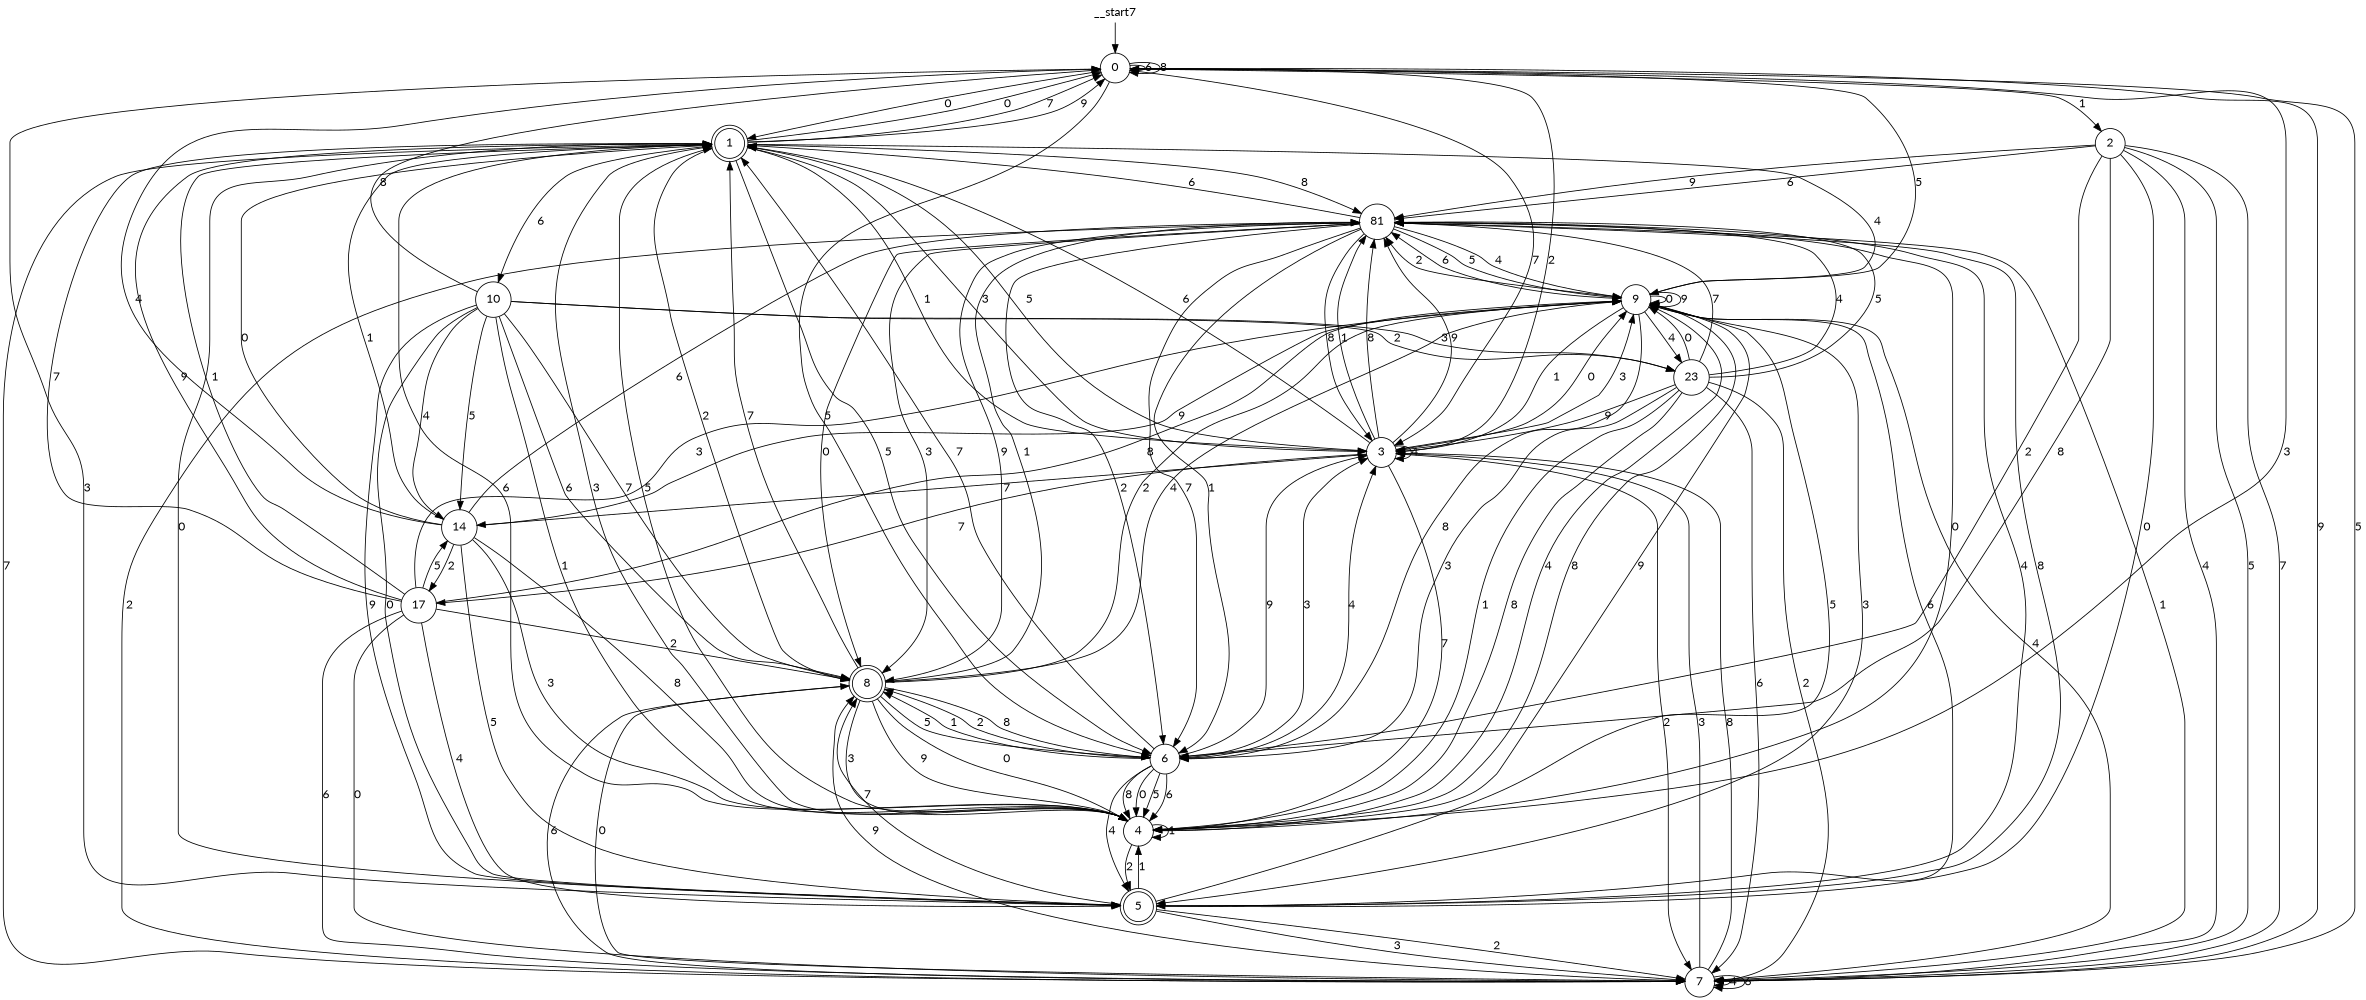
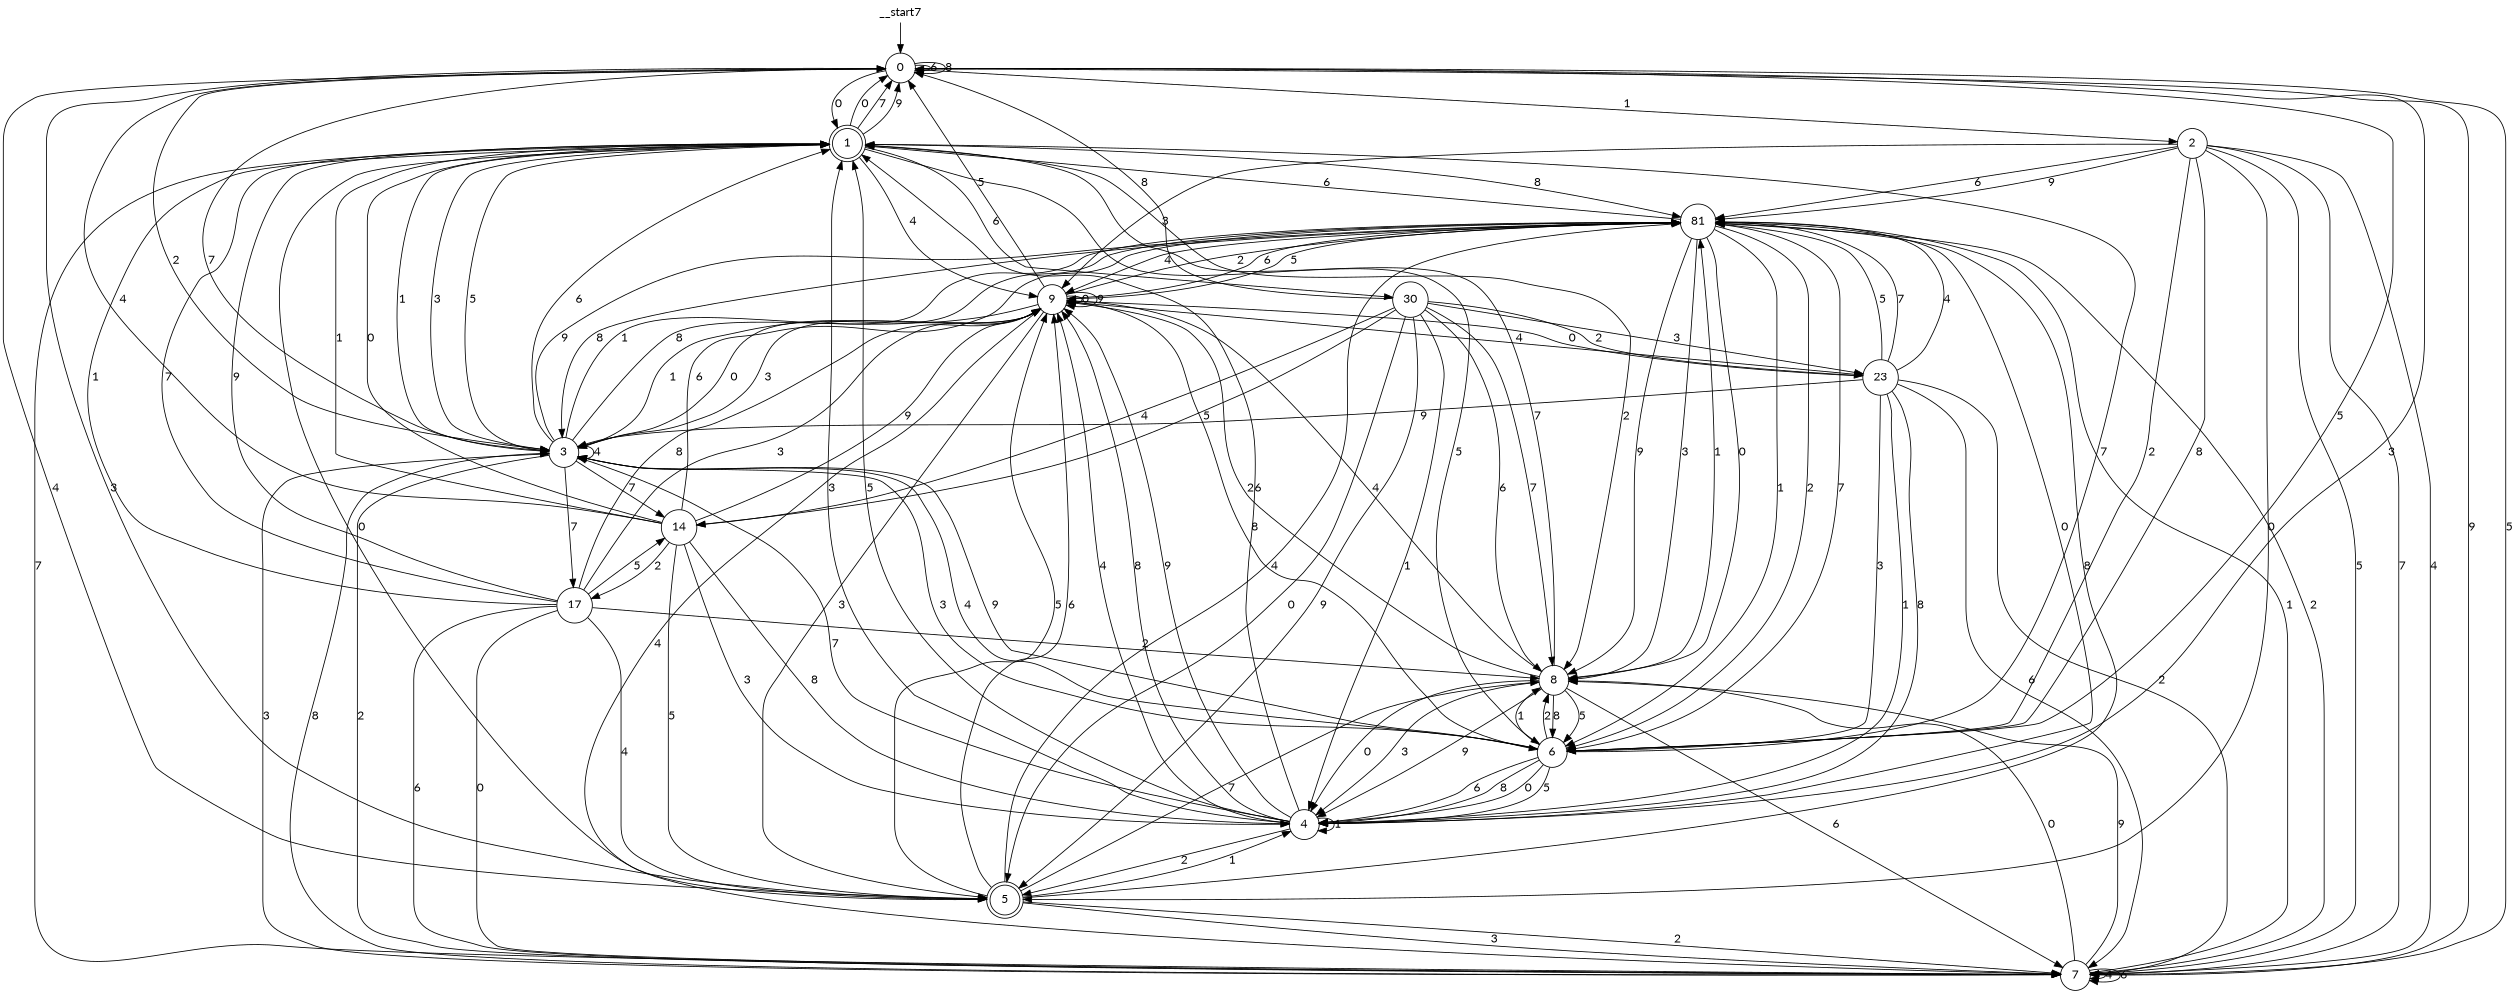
edge "2" -> "9": added, label "3"
node "10": label "10" -> "30"
node "8": shape doublecircle -> circle
edge "3" -> "4": reversed
edge "6" -> "5": now "0" -> "5"
